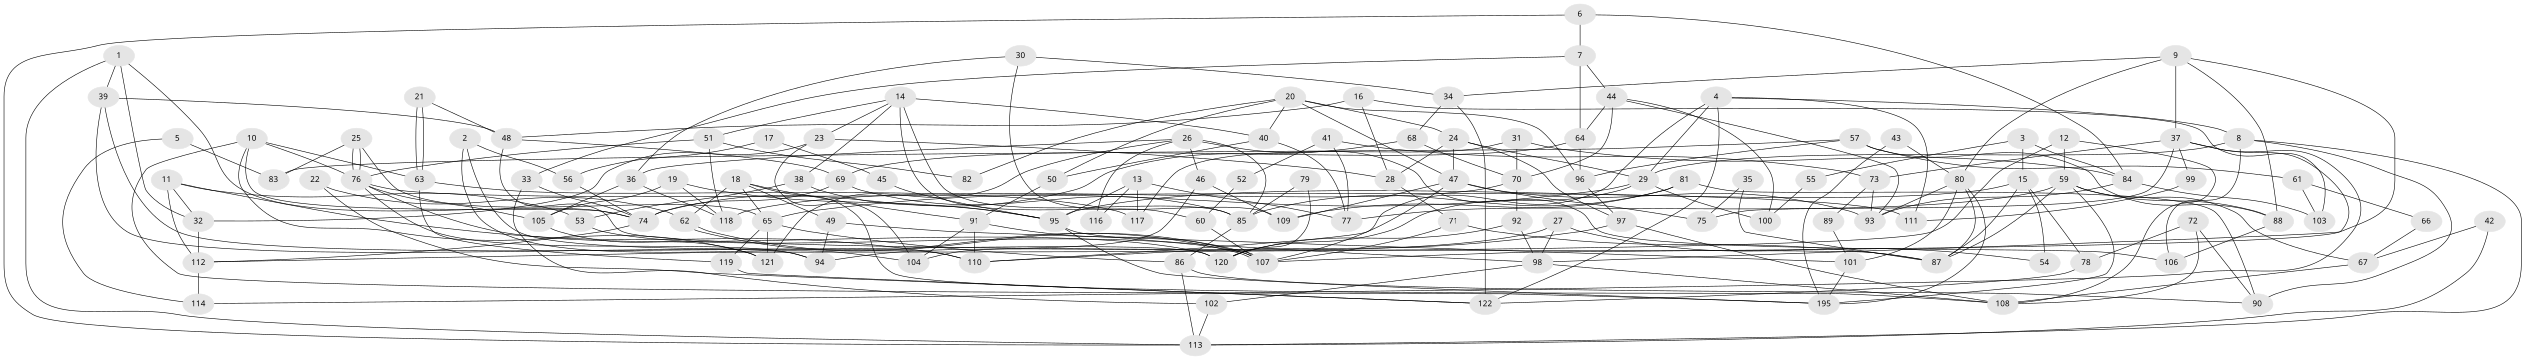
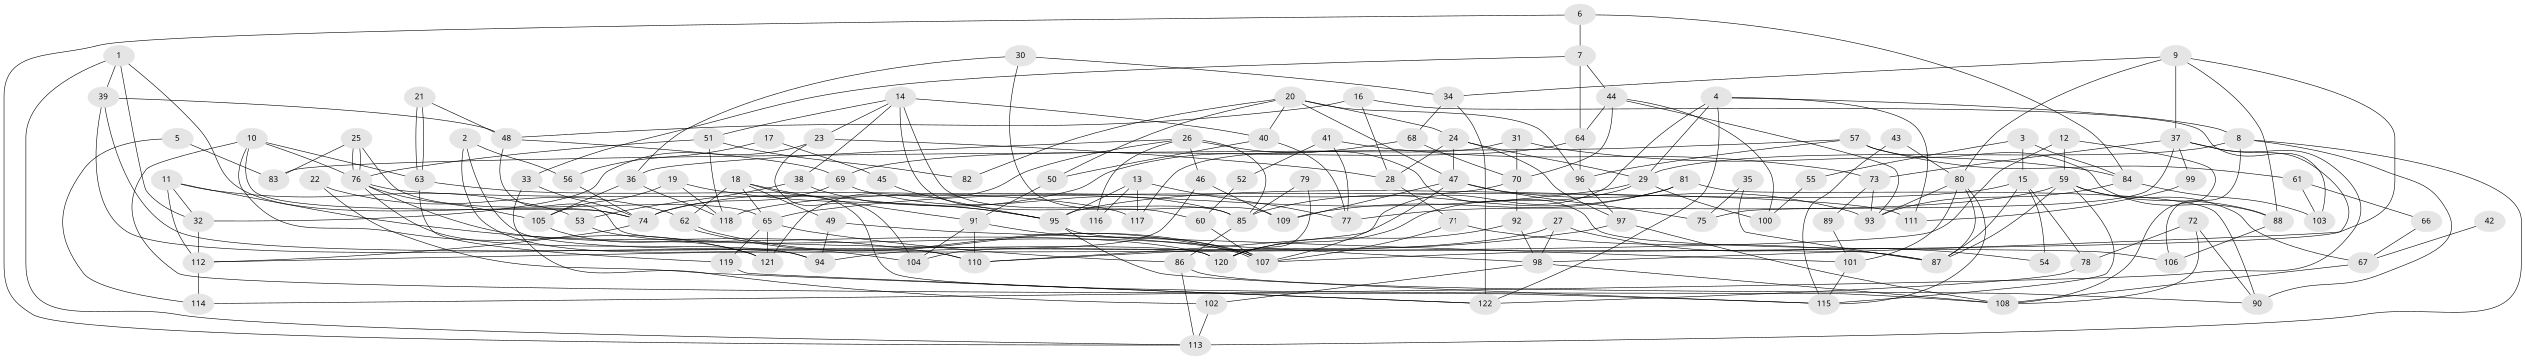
node "195": label "195" -> "115"
edge "42" -- "113": removed
